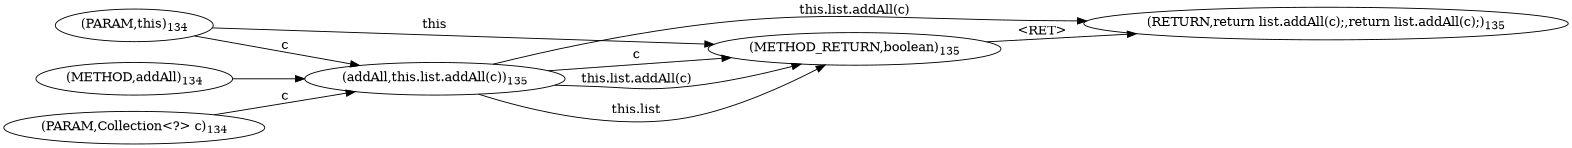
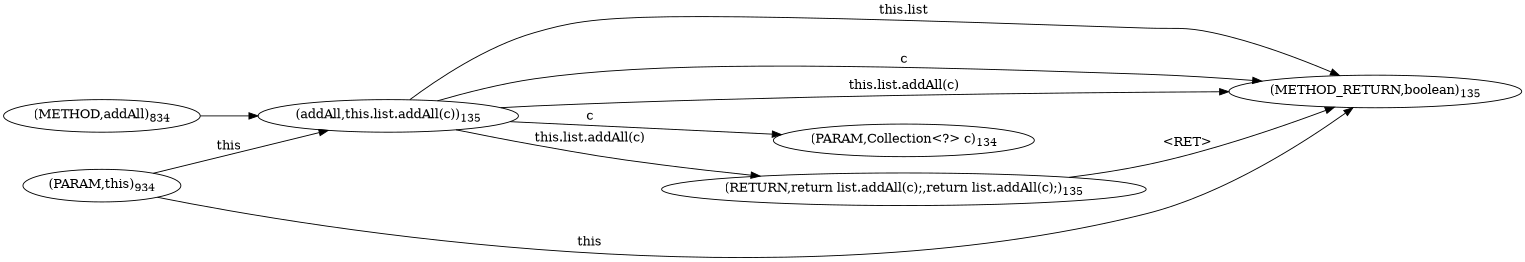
node "(PARAM,this)": text "134" -> "934"
edge "(METHOD_RETURN,boolean)" -> "(RETURN,return list.addAll(c);,return list.addAll(c);)": reversed
edge "(PARAM,this)" -> "(addAll,this.list.addAll(c))": label "c" -> "this"
node "(METHOD,addAll)": text "134" -> "834"
edge "(PARAM,Collection<?> c)" -> "(addAll,this.list.addAll(c))": reversed
